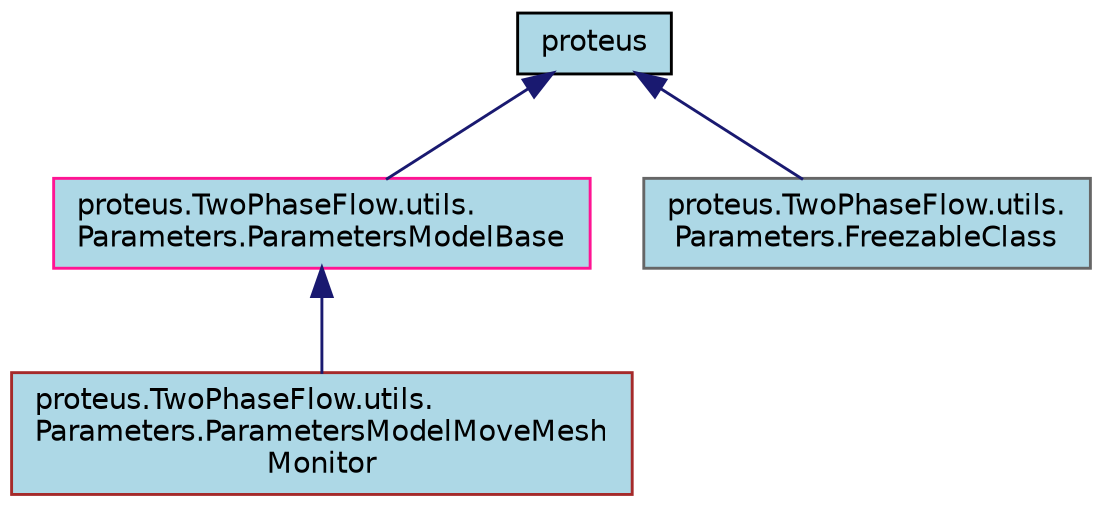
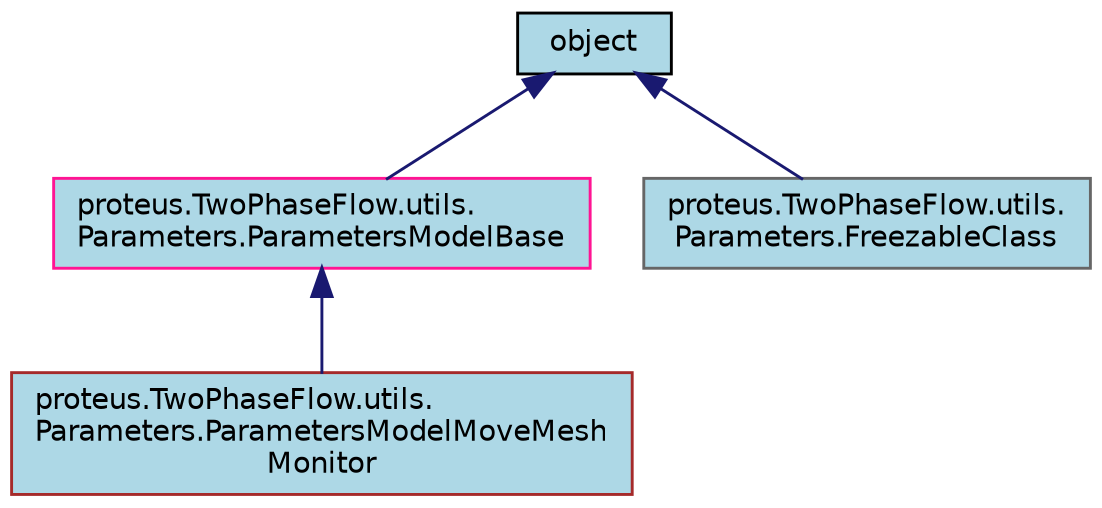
node "proteus": label "proteus" -> "object"
